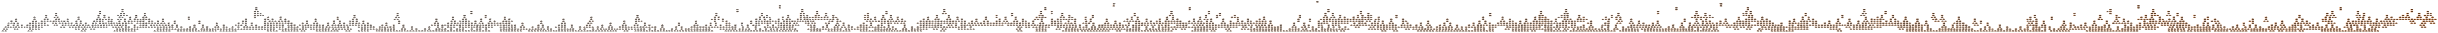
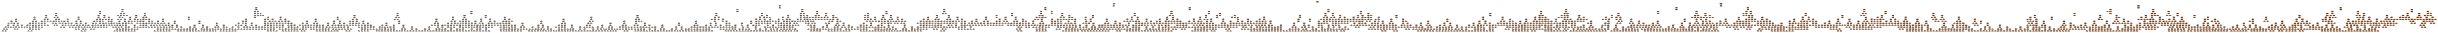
node "mse = 17.852": removed
node "mse = 1.805": added
node "mse = 1.914": removed
node "mse = 14.795": added
node "mse = 0.628": added
